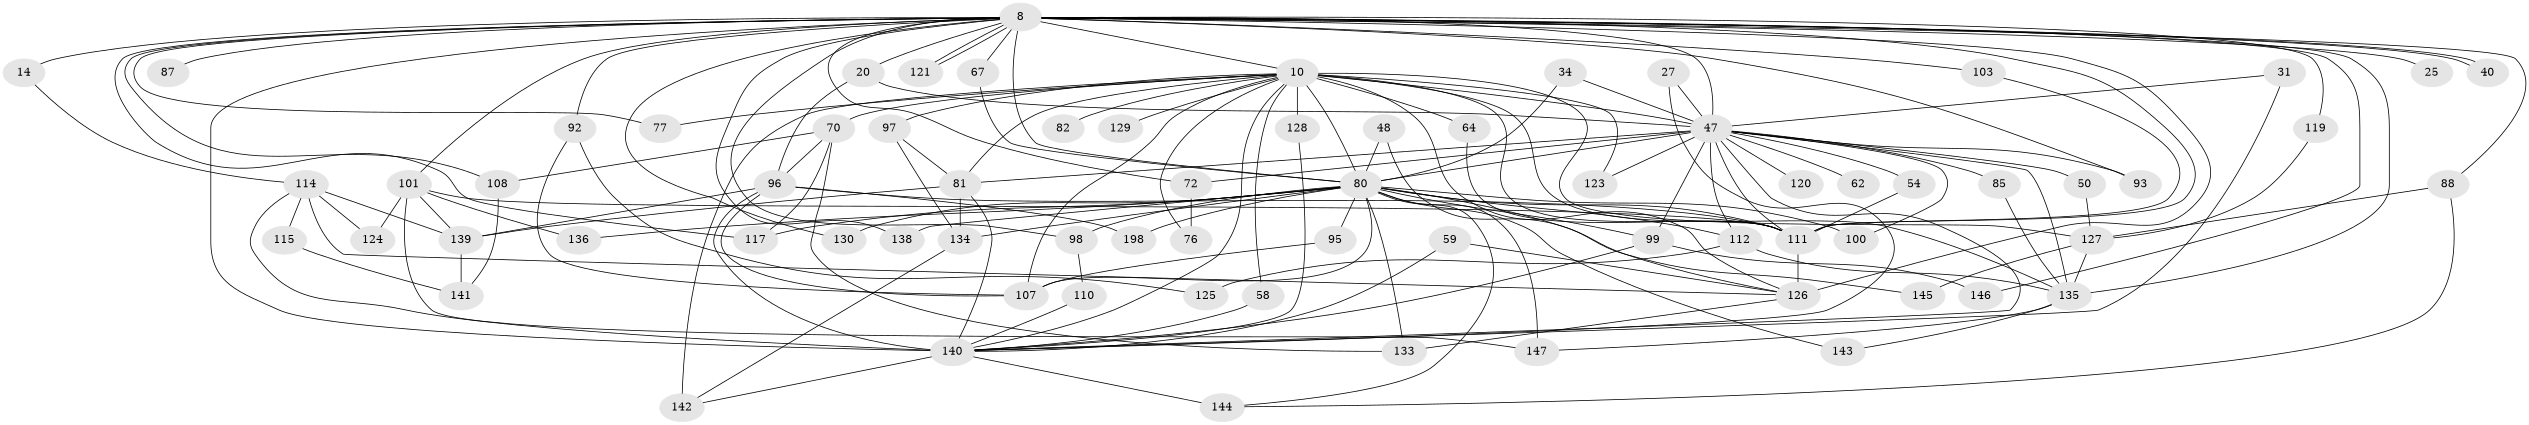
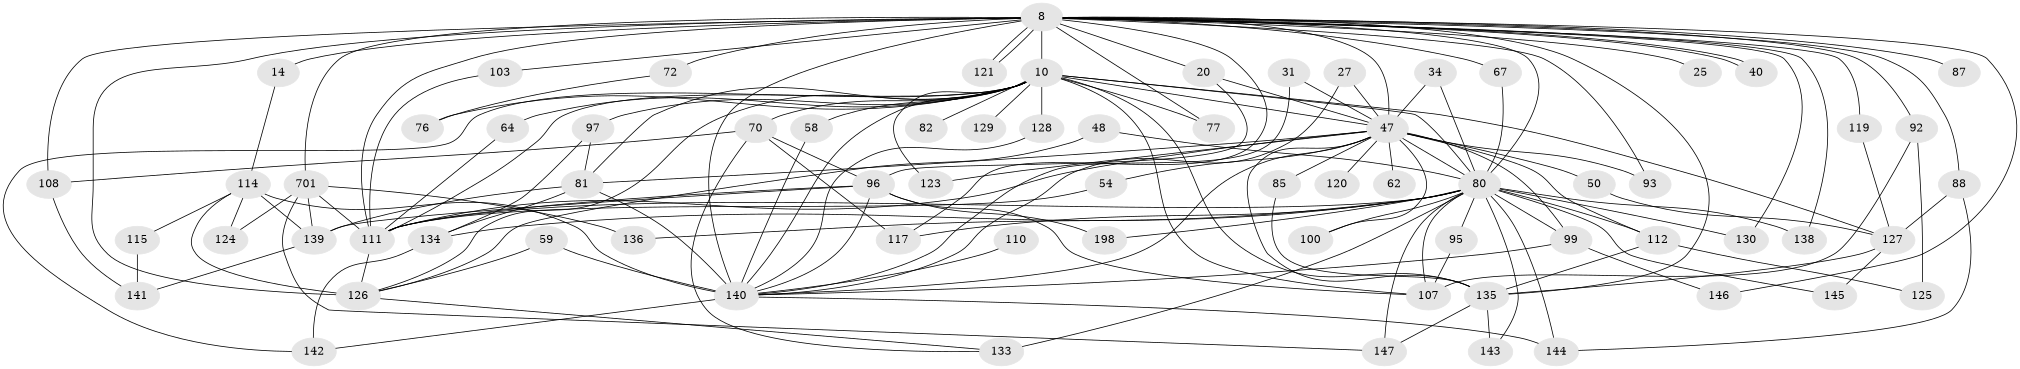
edge "47" -- "72": removed
node "101": label "101" -> "701"
node "98": removed
